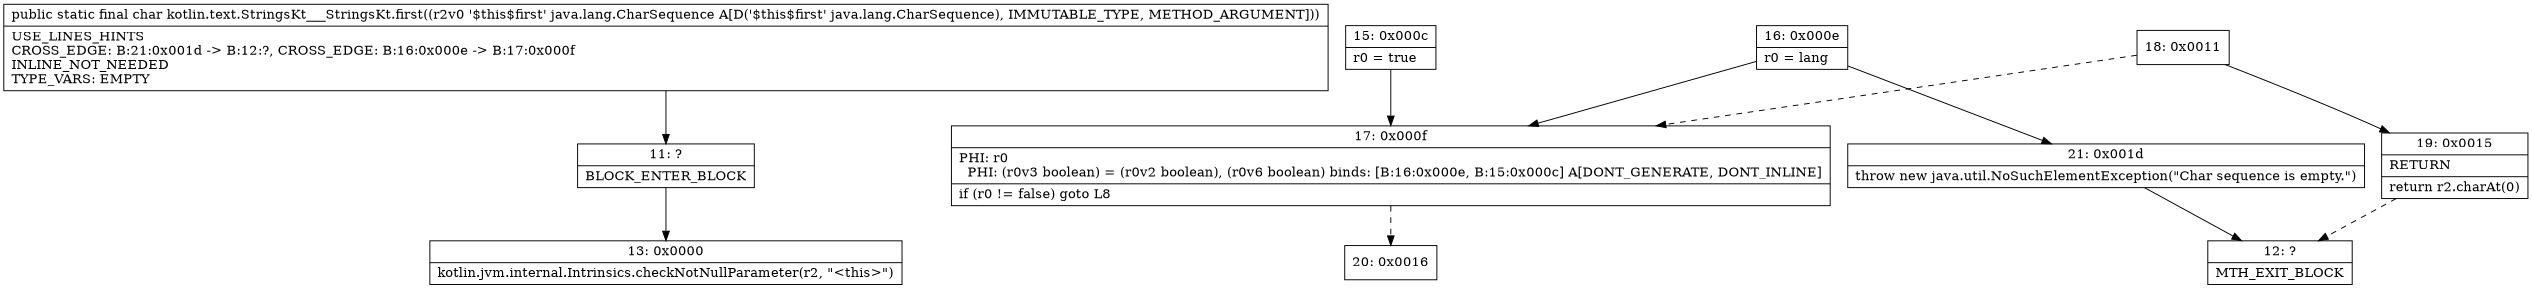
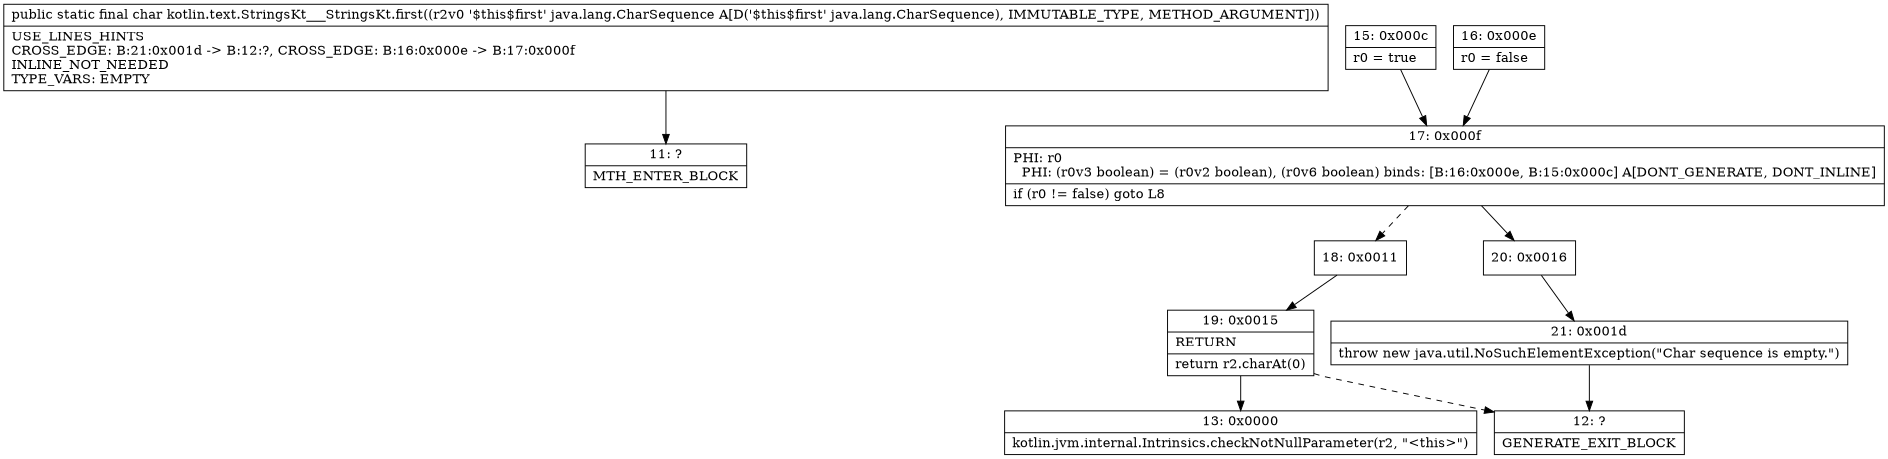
node "16: 0x000e": text "r0 = lang" -> "r0 = false"
edge "18: 0x0011" -> "17: 0x000f": reversed
edge "16: 0x000e" -> "21: 0x001d": now "20: 0x0016" -> "21: 0x001d"
node "11: ?": text "BLOCK_ENTER_BLOCK" -> "MTH_ENTER_BLOCK"
edge "11: ?" -> "13: 0x0000": now "19: 0x0015" -> "13: 0x0000"
edge "17: 0x000f" -> "20: 0x0016": style dashed -> solid
node "12: ?": text "MTH_EXIT_BLOCK" -> "GENERATE_EXIT_BLOCK"
